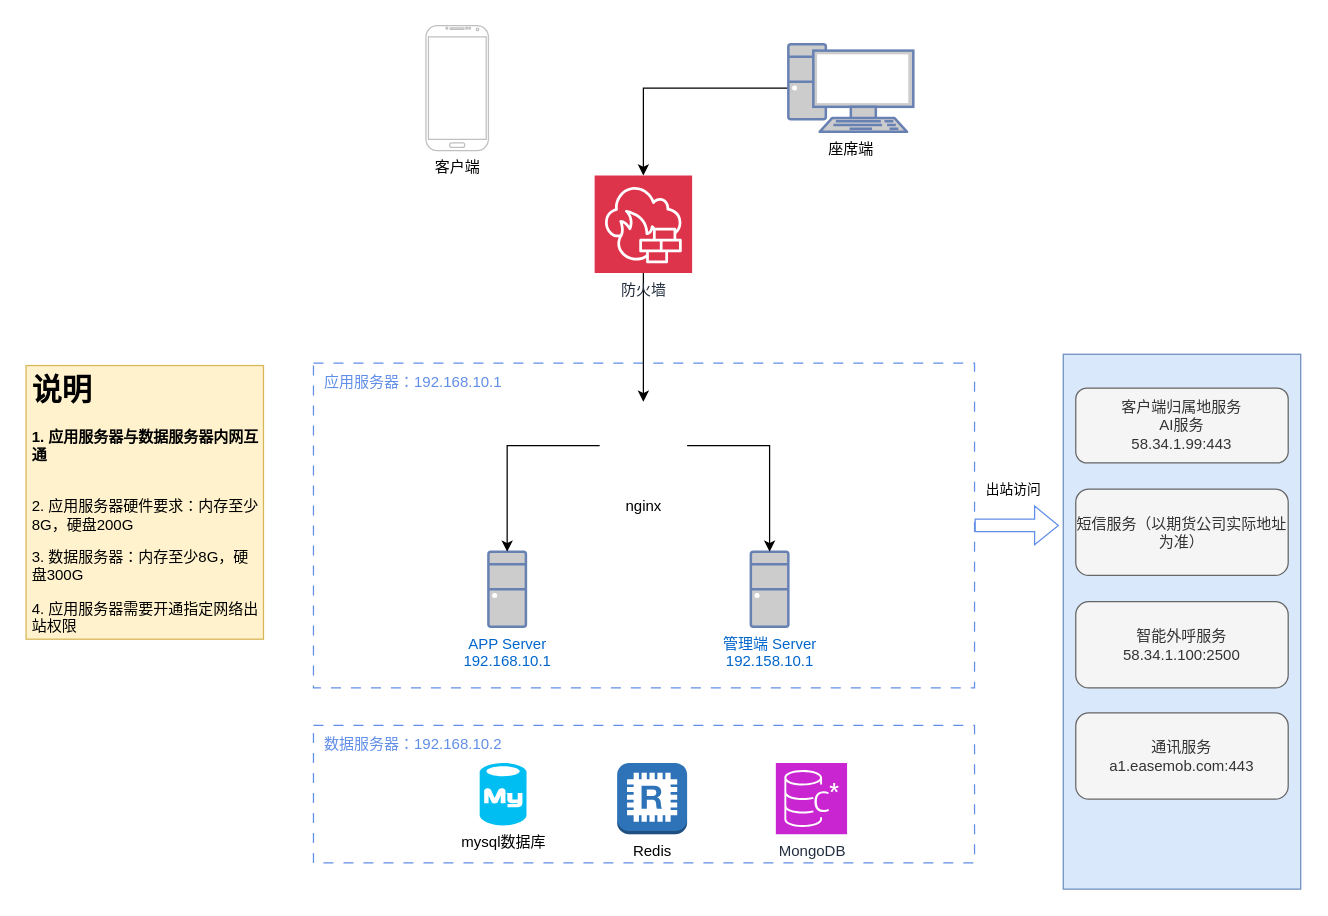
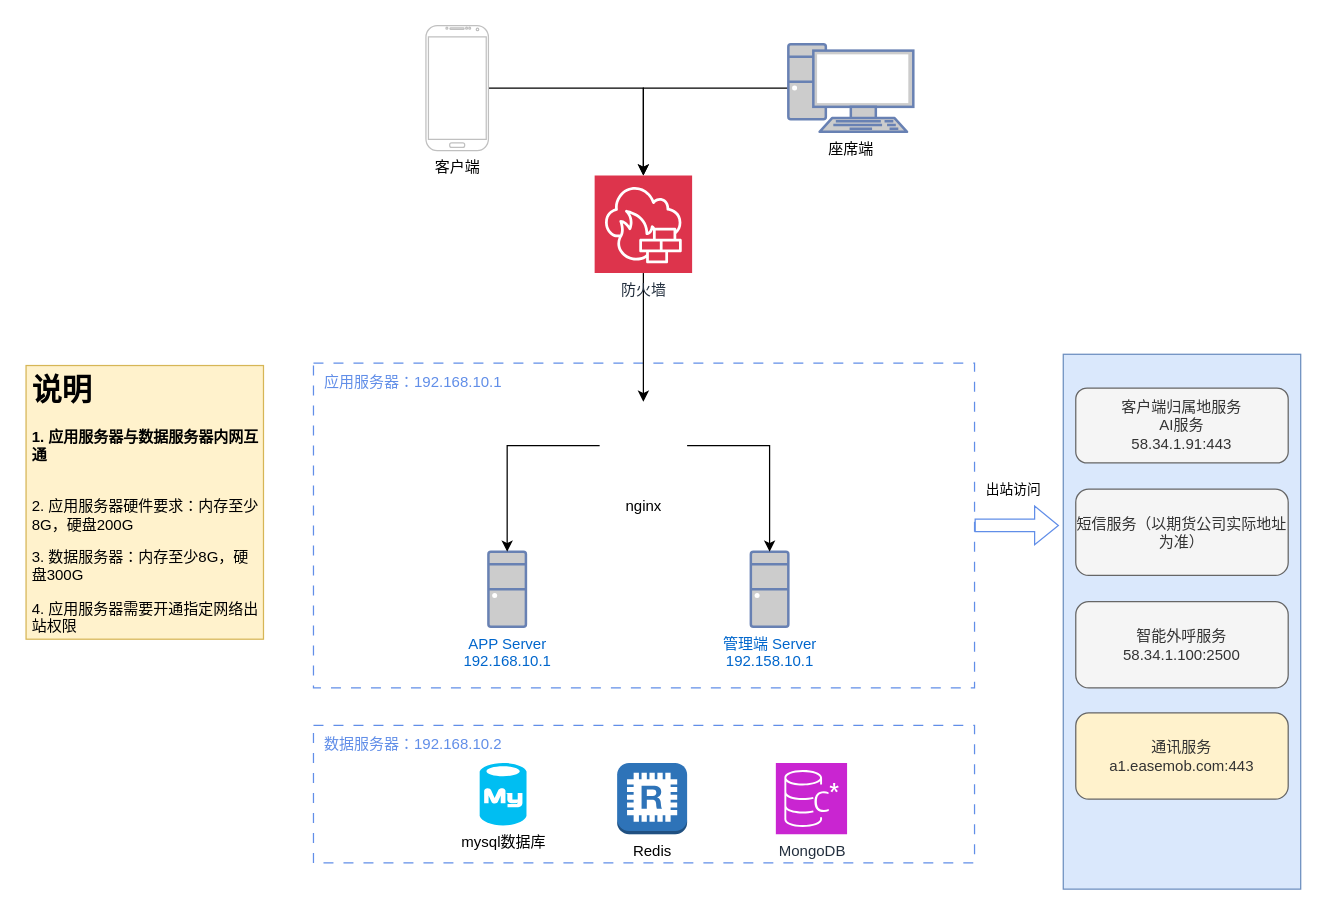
edge "客户端" -> "防火墙": added
node "客户端归属地服务 AI服务 58.34.1.99:443": label "客户端归属地服务 AI服务 58.34.1.99:443" -> "客户端归属地服务 AI服务 58.34.1.91:443"
node "通讯服务 a1.easemob.com:443": fillcolor #f5f5f5 -> #fff2cc
